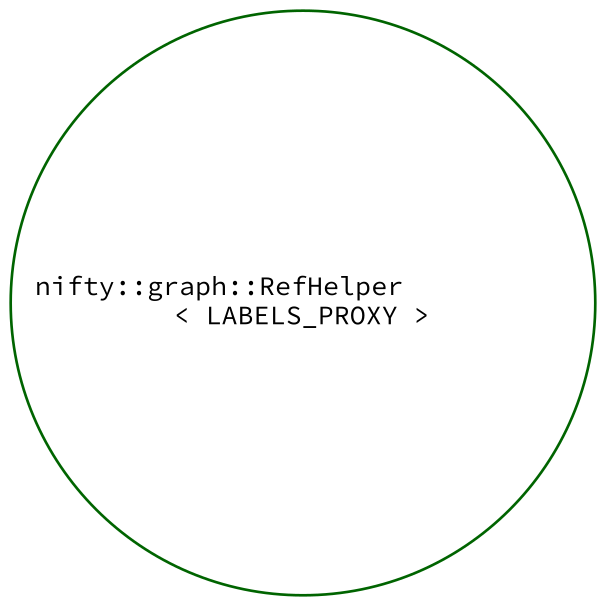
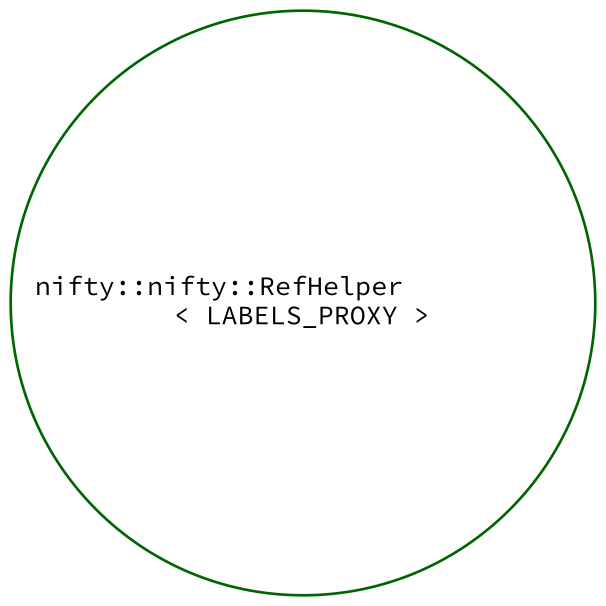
node "nifty::graph::RefHelper < LABELS_PROXY >": label "nifty::graph::RefHelper < LABELS_PROXY >" -> "nifty::nifty::RefHelper < LABELS_PROXY >"
